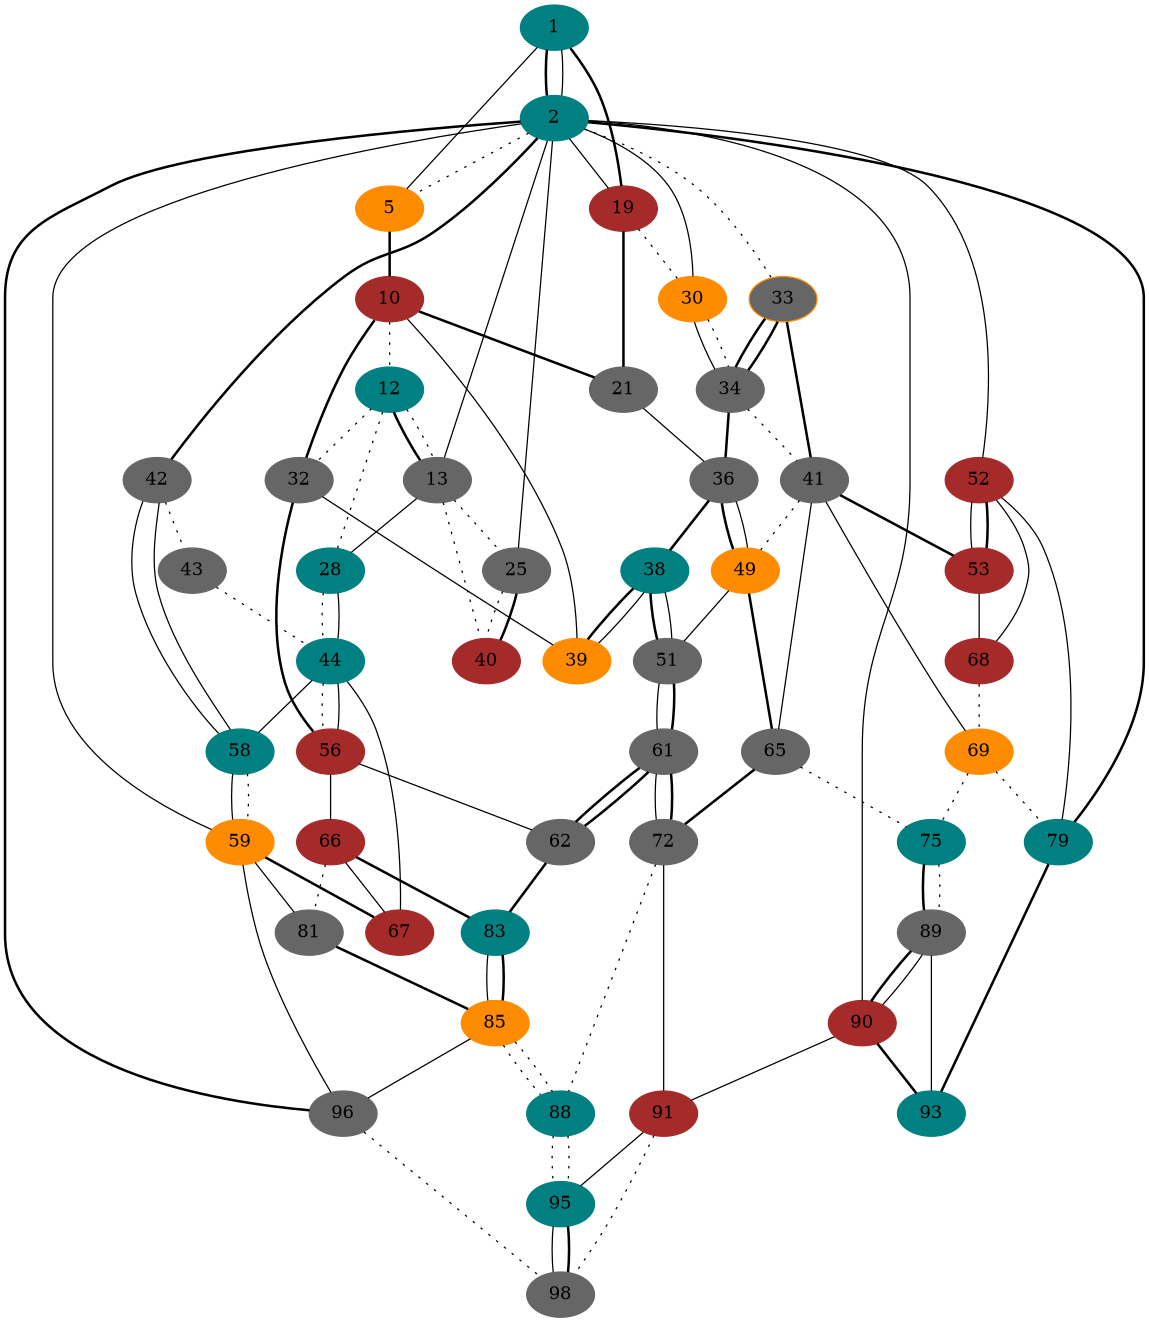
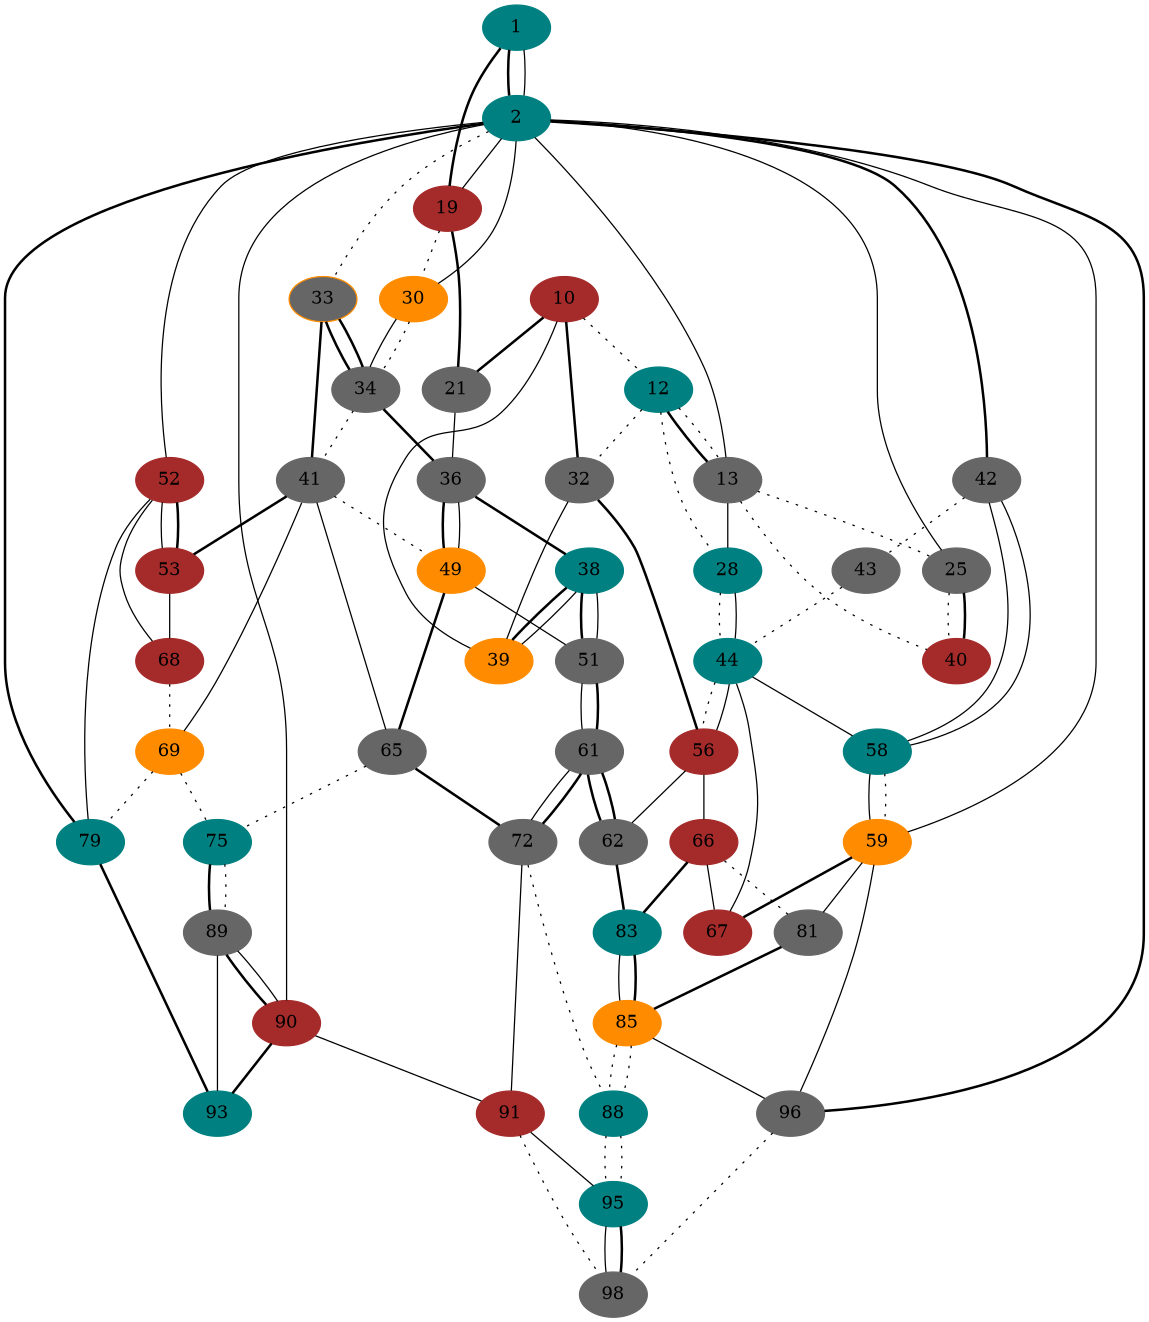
node "5": removed
